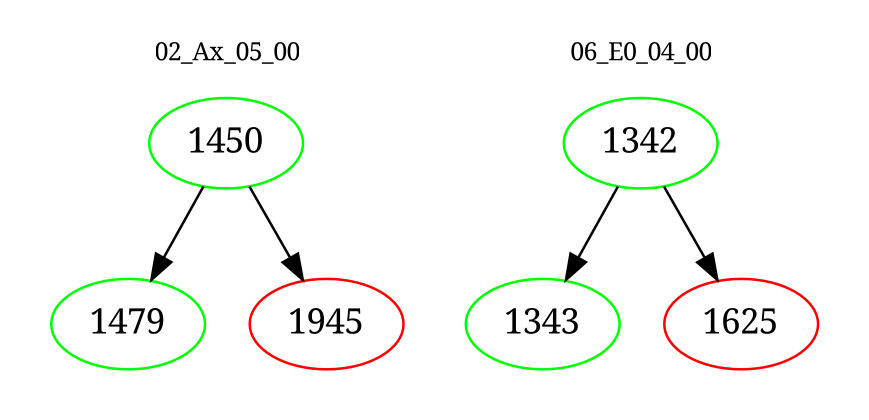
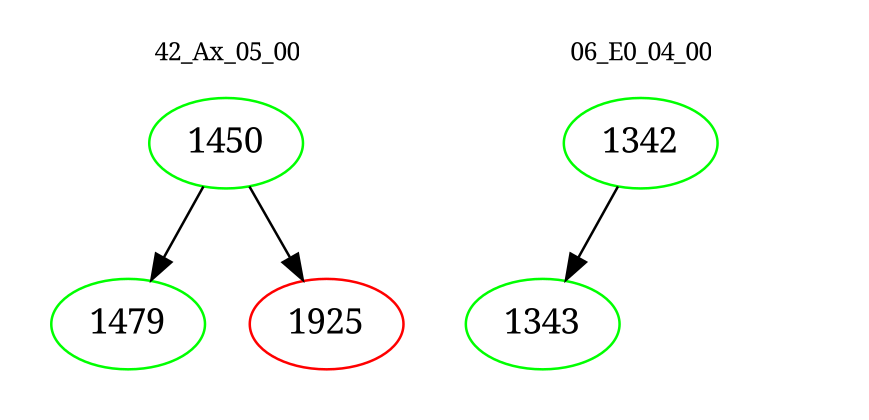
cluster "02_Ax_05_00": label "02_Ax_05_00" -> "42_Ax_05_00"
node "1945": label "1945" -> "1925"
node "1625": removed
